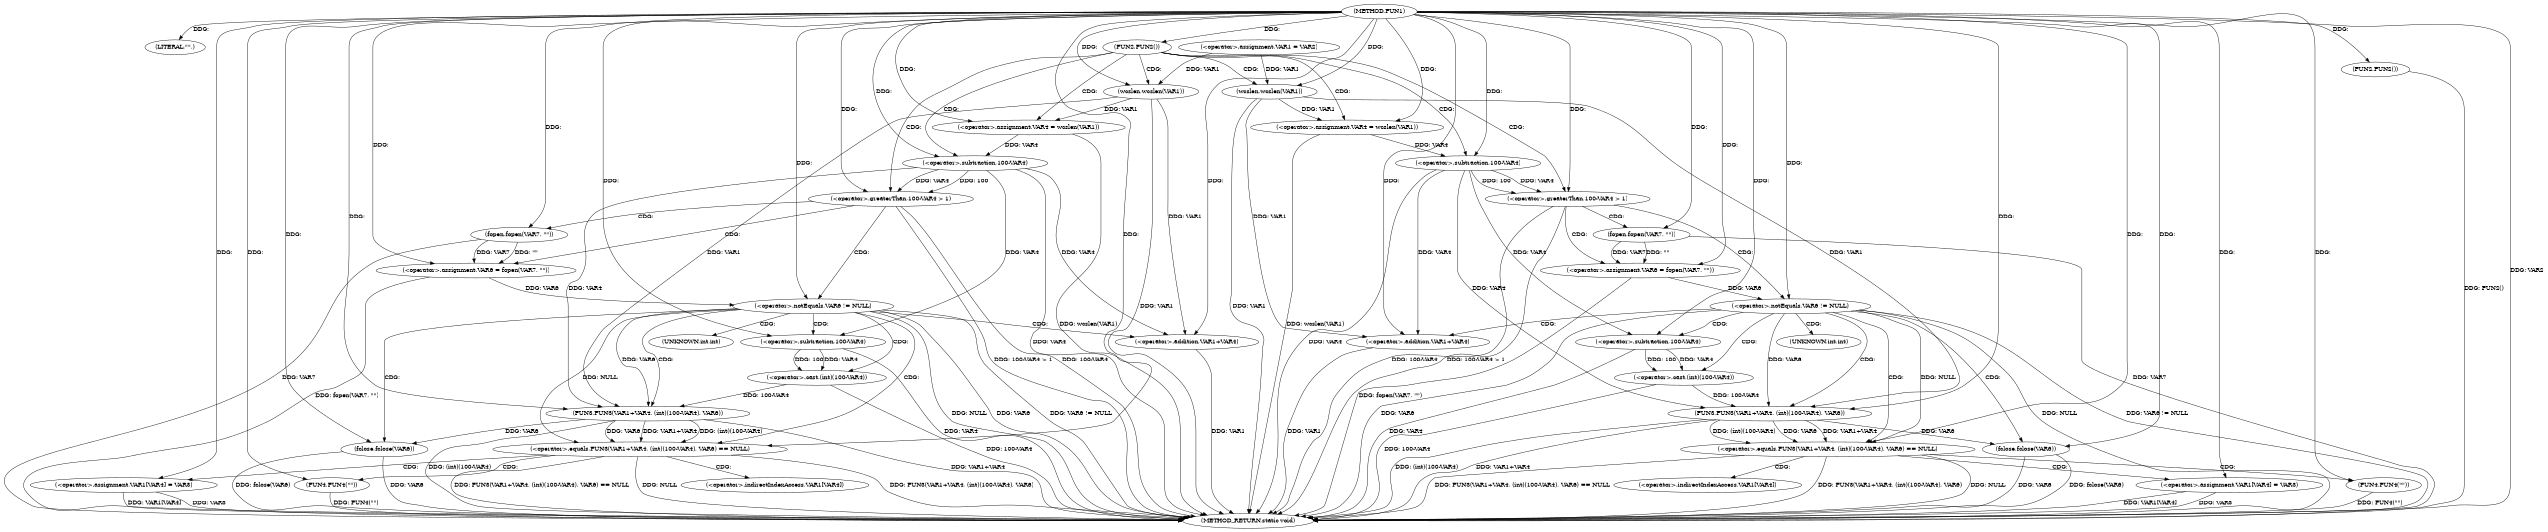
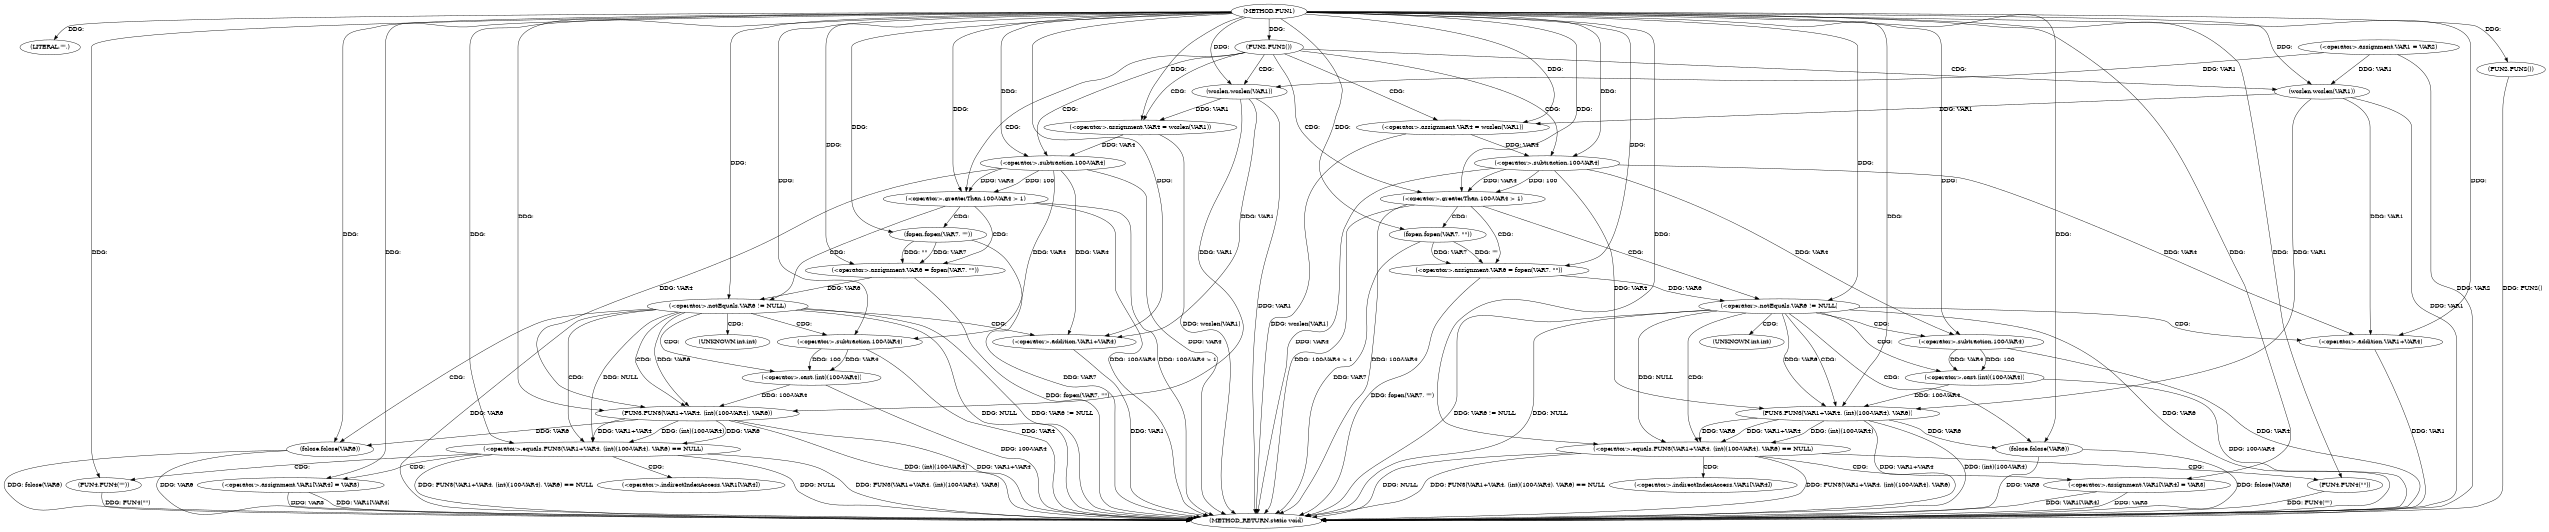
edge "(METHOD,FUN1)" -> "(METHOD_RETURN,static void)": now "(<operator>.assignment,VAR1 = VAR2)" -> "(METHOD_RETURN,static void)"
